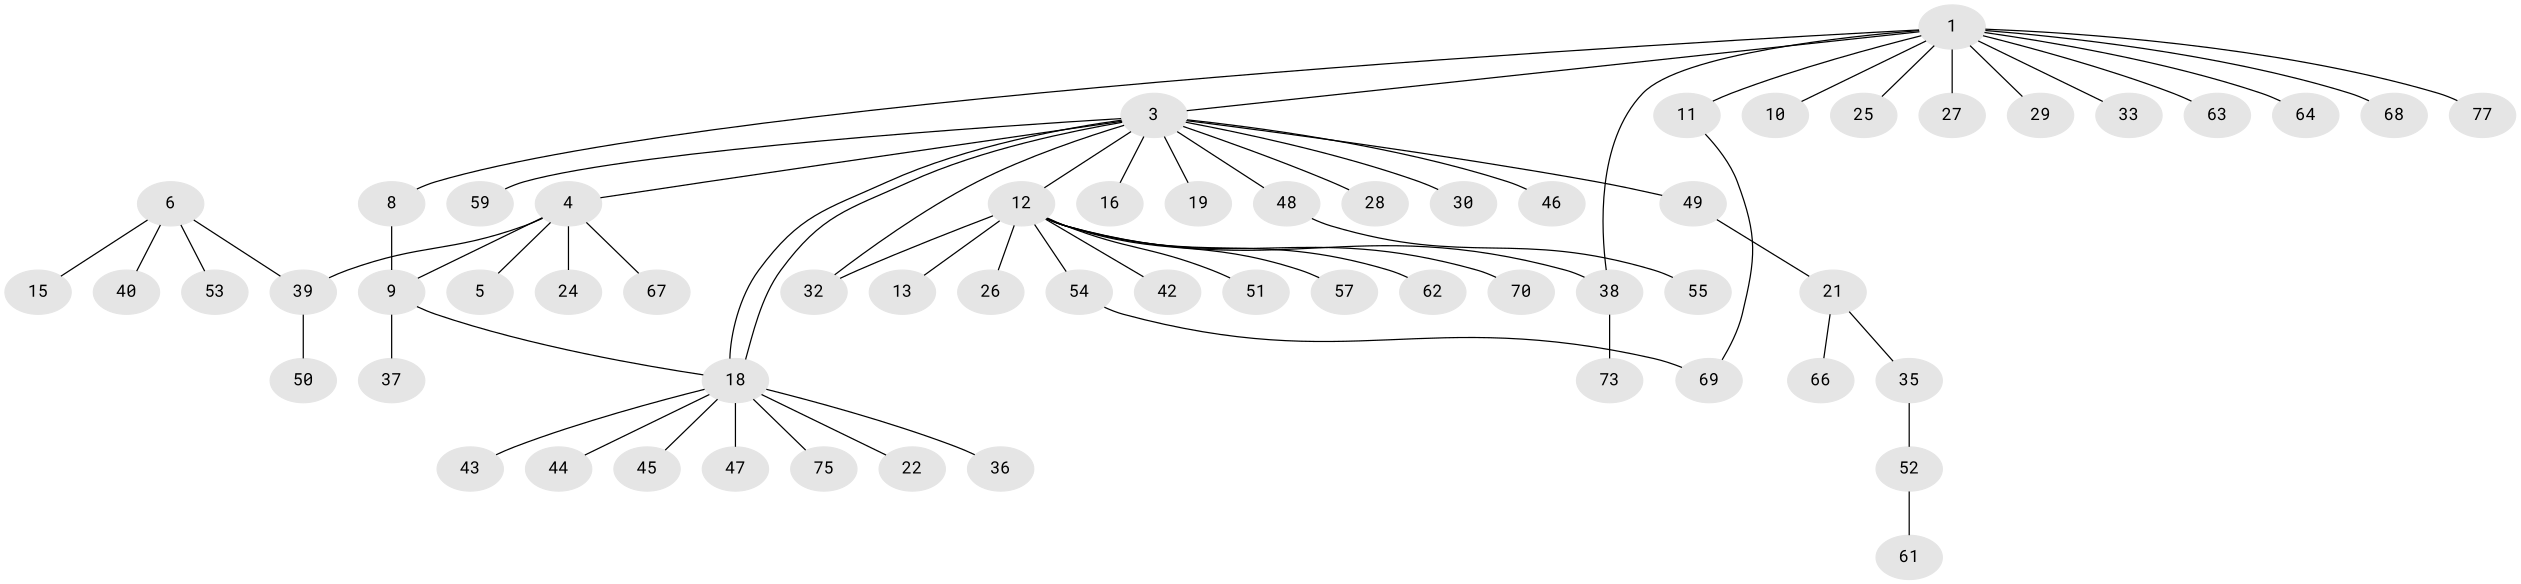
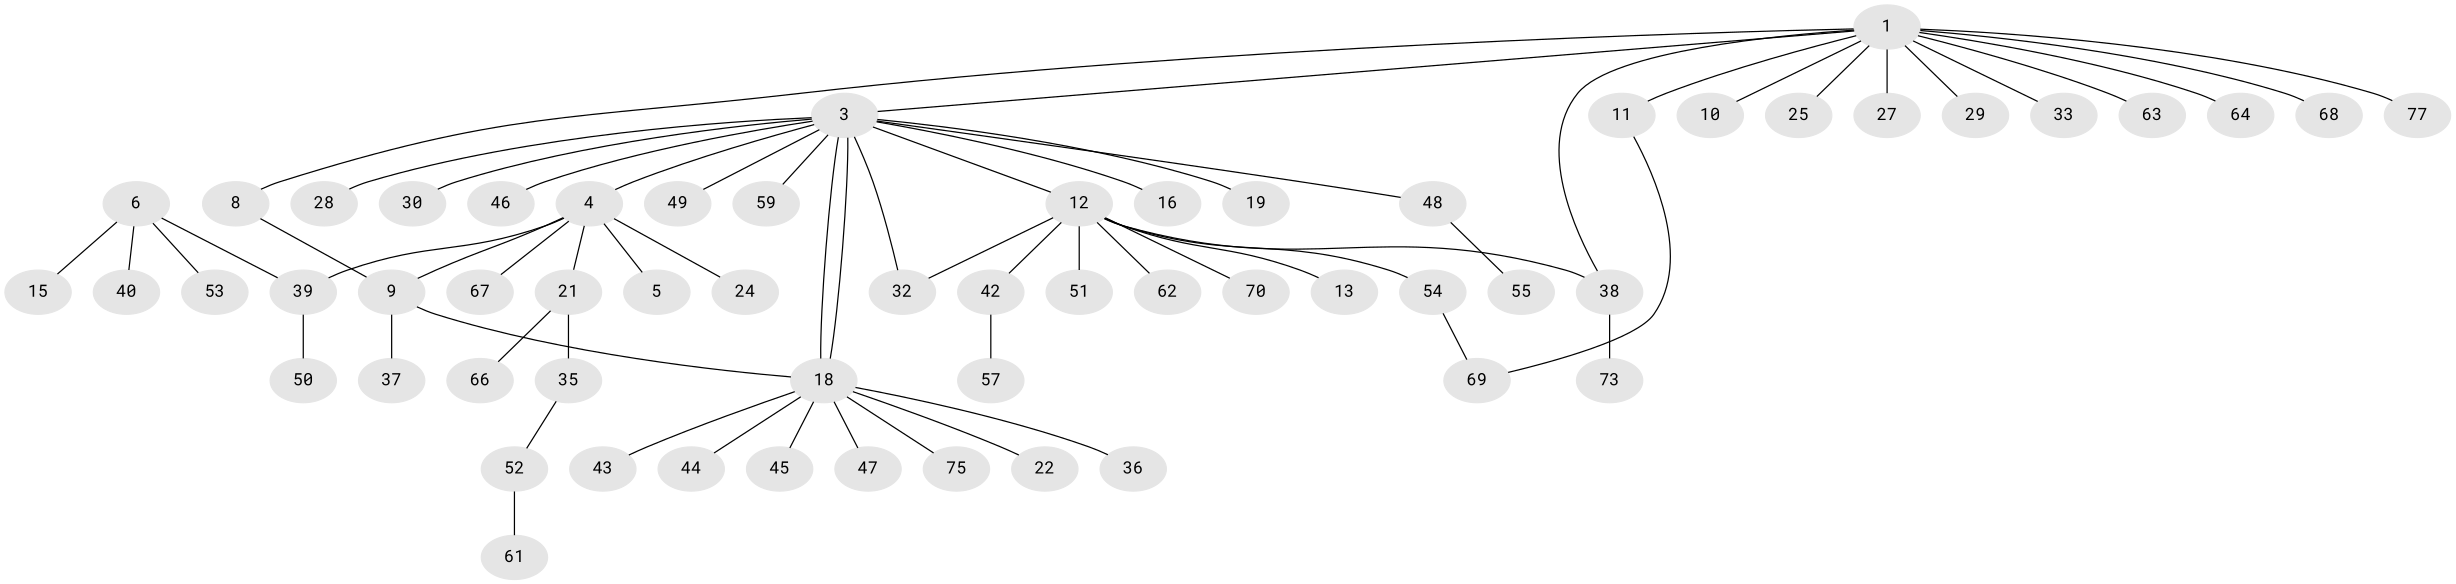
edge "49" -- "21": now "4" -- "21"
edge "12" -- "57": now "42" -- "57"
node "26": removed
